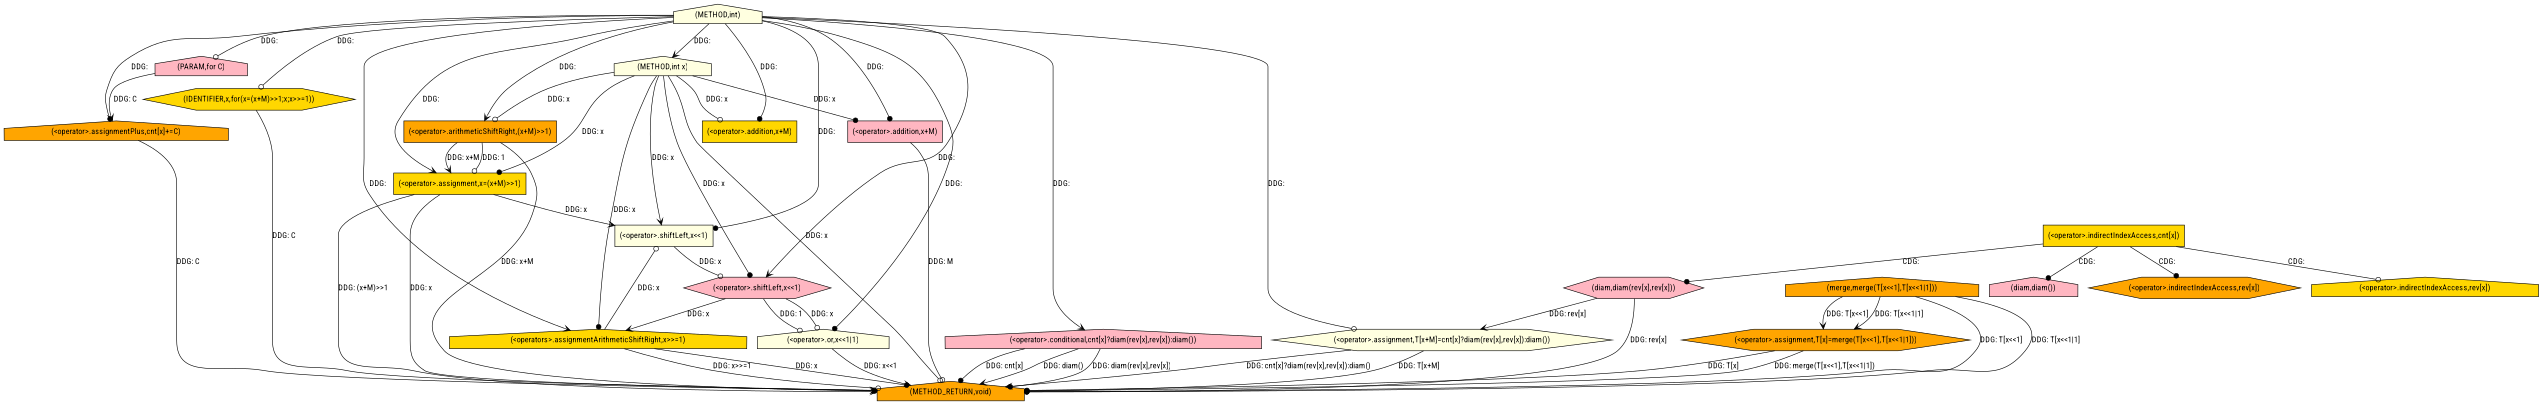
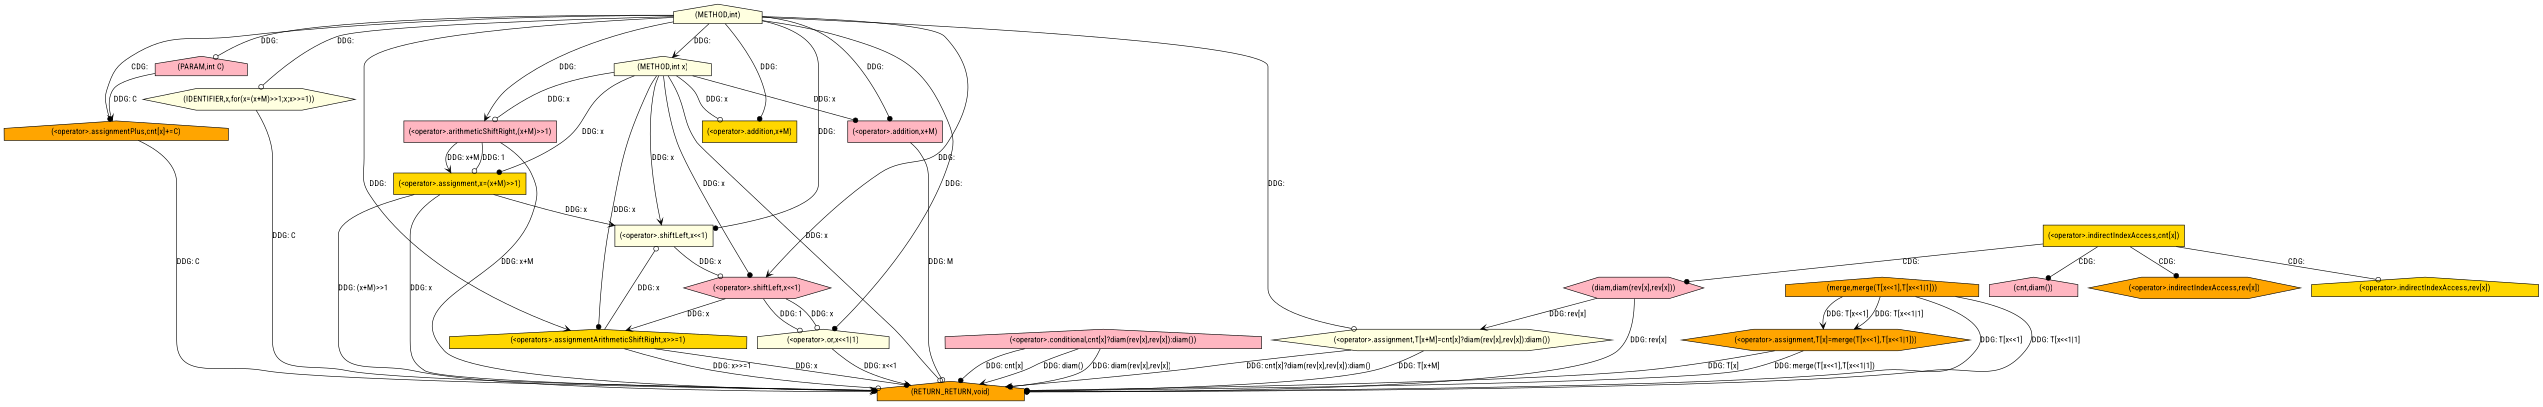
edge "(METHOD,int)" -> "(<operator>.assignment,x=(x+M)>>1)": removed, label "DDG:"
edge "(METHOD,int)" -> "(<operator>.conditional,cnt[x]?diam(rev[x],rev[x]):diam())": removed, label "DDG:"
edge "(METHOD,int)" -> "(<operator>.assignmentPlus,cnt[x]+=C)": label "DDG: " -> "CDG: "
node "(PARAM,for C)": label "(PARAM,for C)" -> "(PARAM,int C)"
node "(IDENTIFIER,x,for(x=(x+M)>>1;x;x>>=1))": fillcolor gold -> lightyellow
node "(<operator>.arithmeticShiftRight,(x+M)>>1)": fillcolor orange -> lightpink
node "(diam,diam())": label "(diam,diam())" -> "(cnt,diam())"
node "(METHOD_RETURN,void)": label "(METHOD_RETURN,void)" -> "(RETURN_RETURN,void)"
